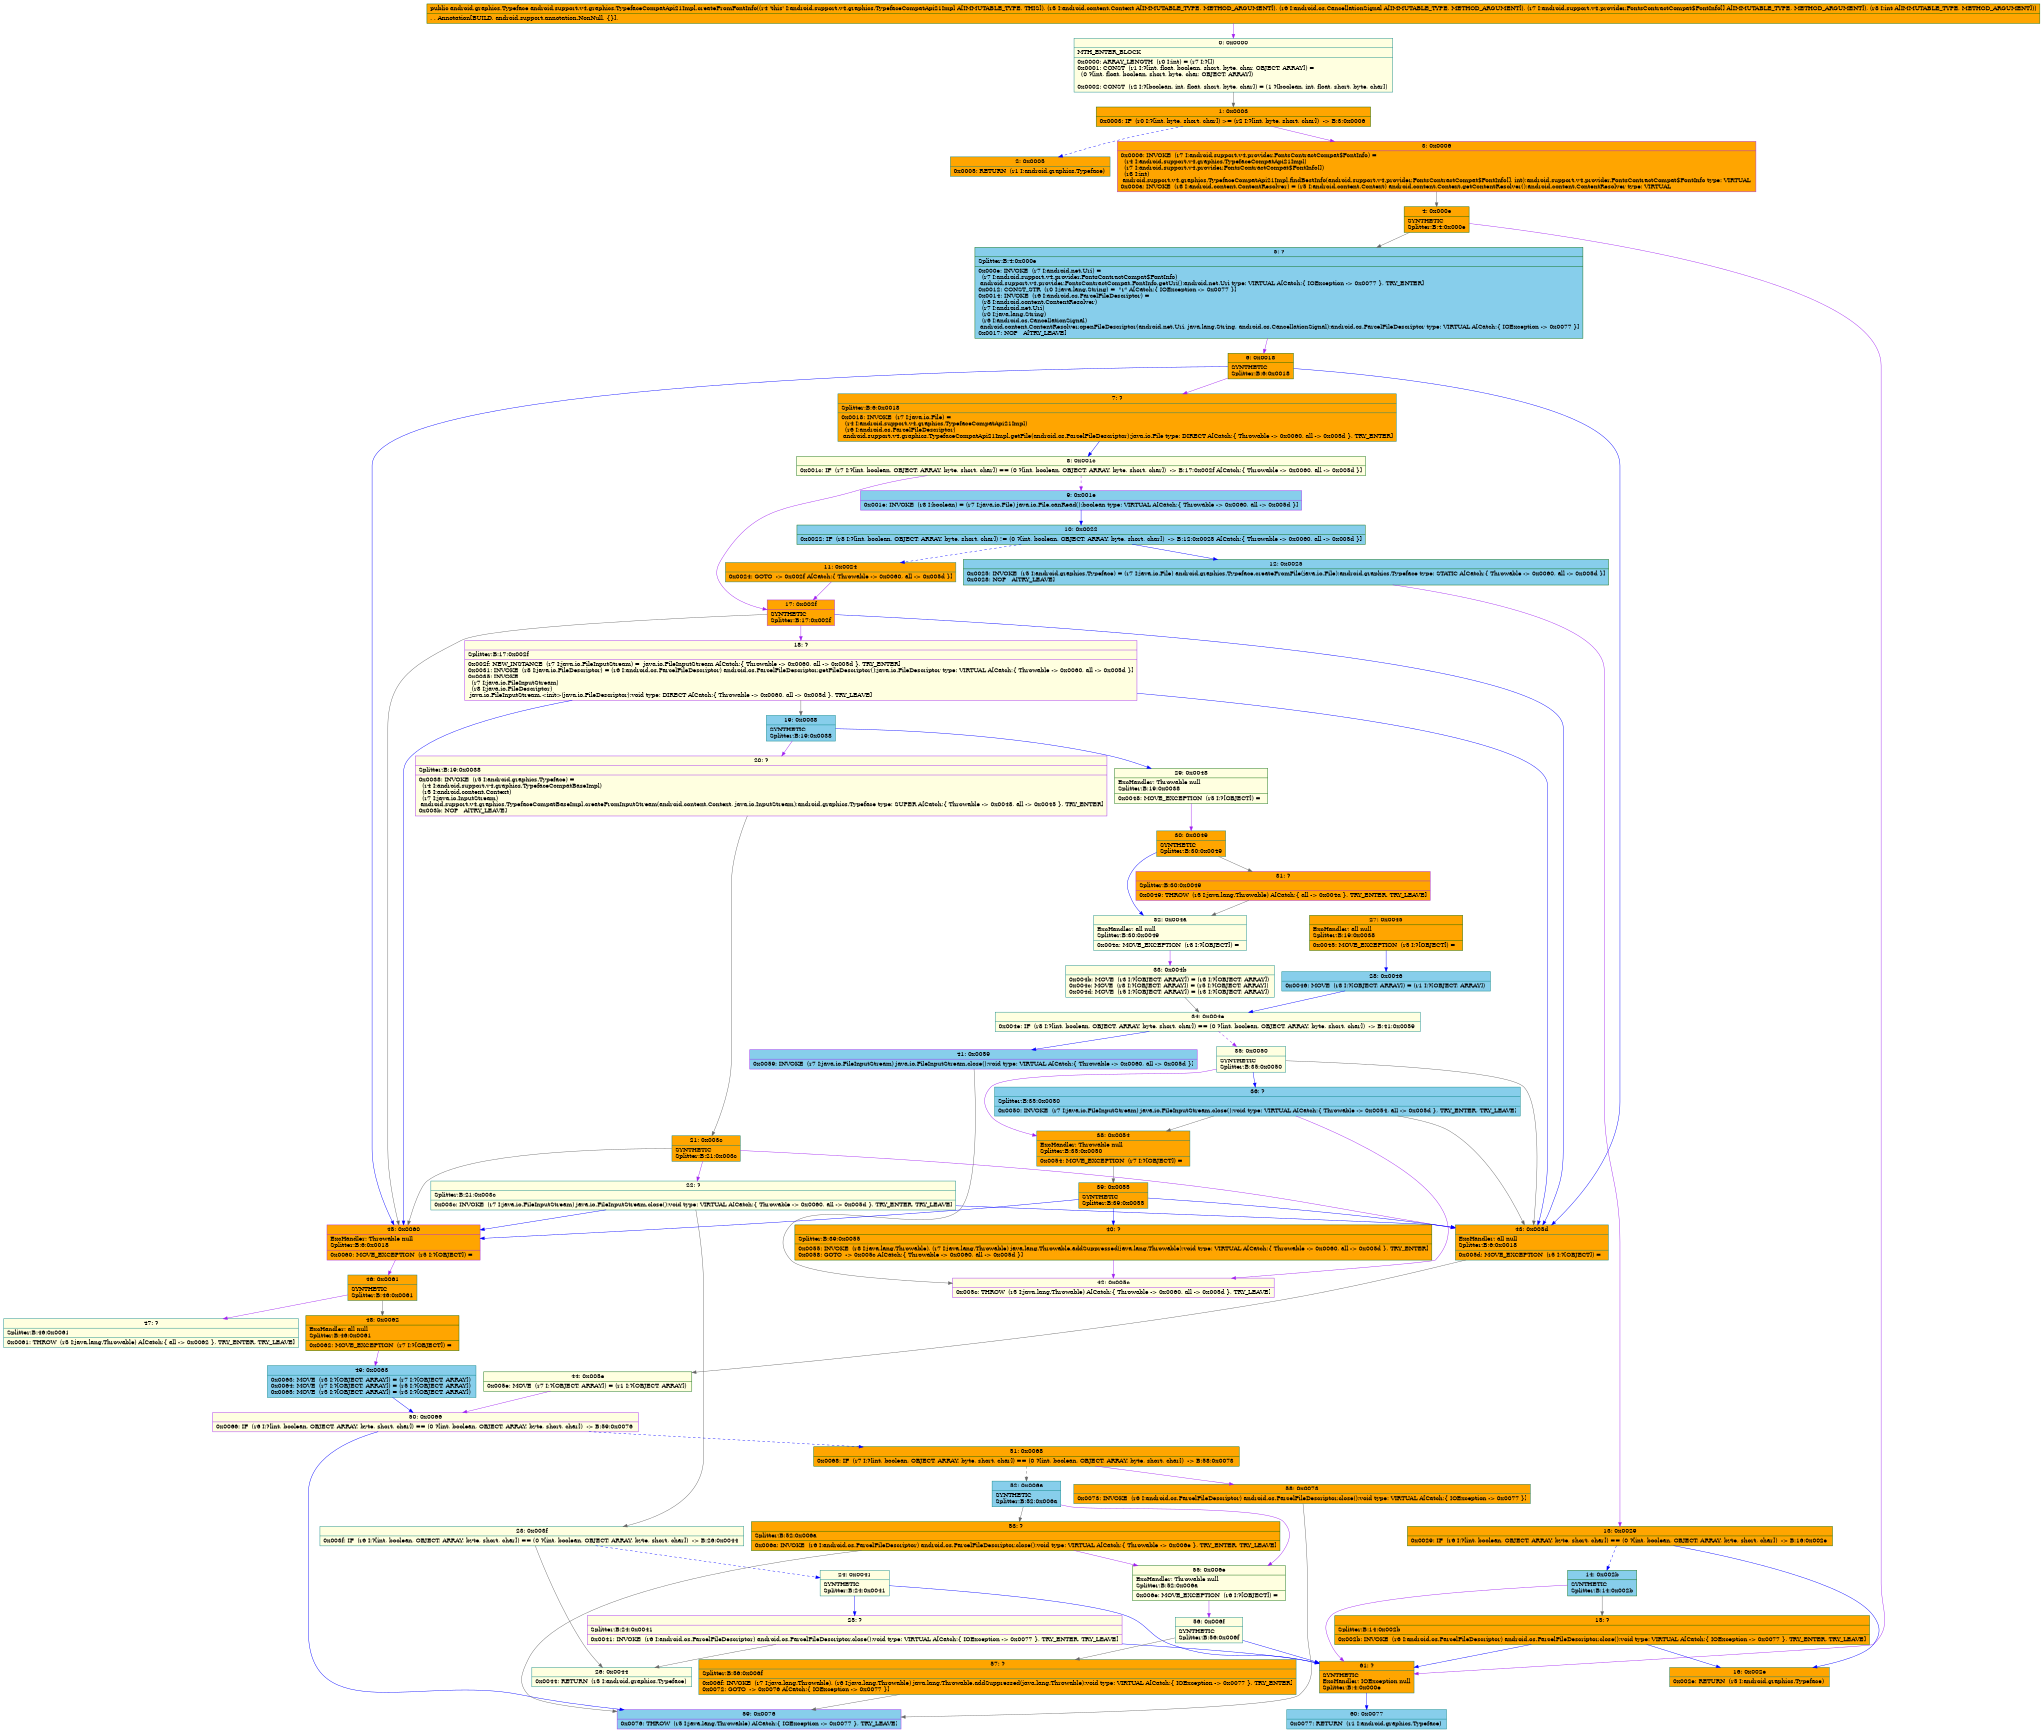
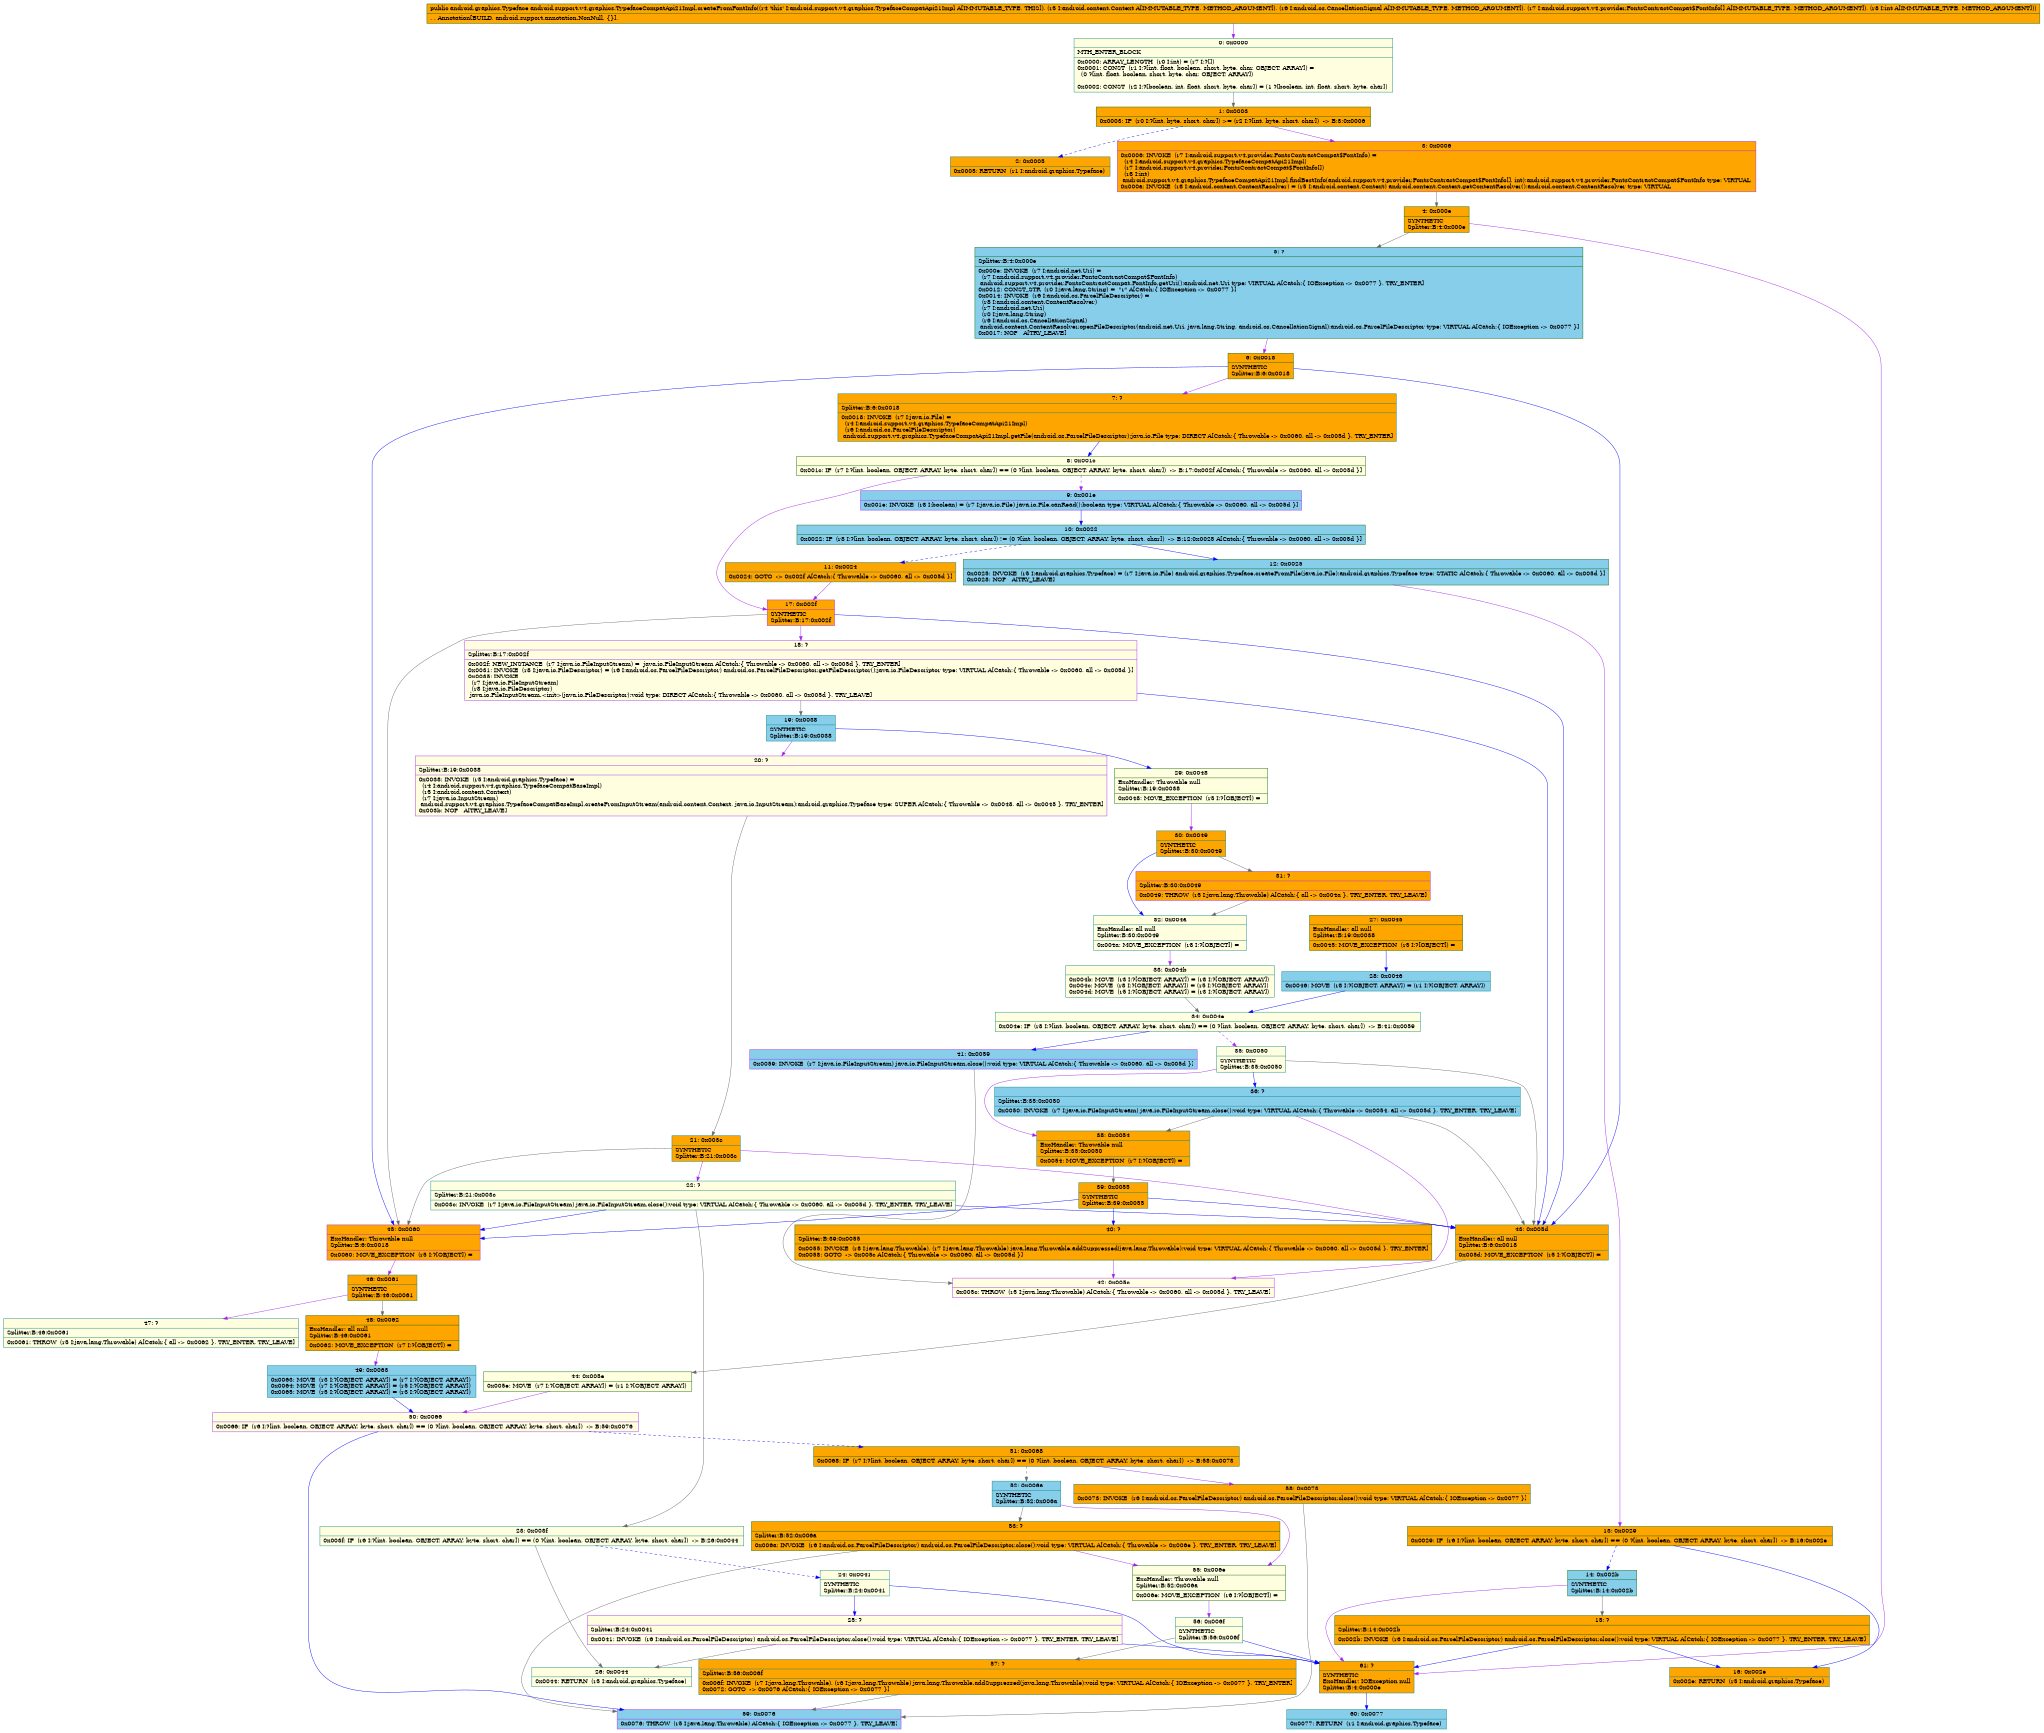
edge "18: ?" -> "45: 0x0060": removed
